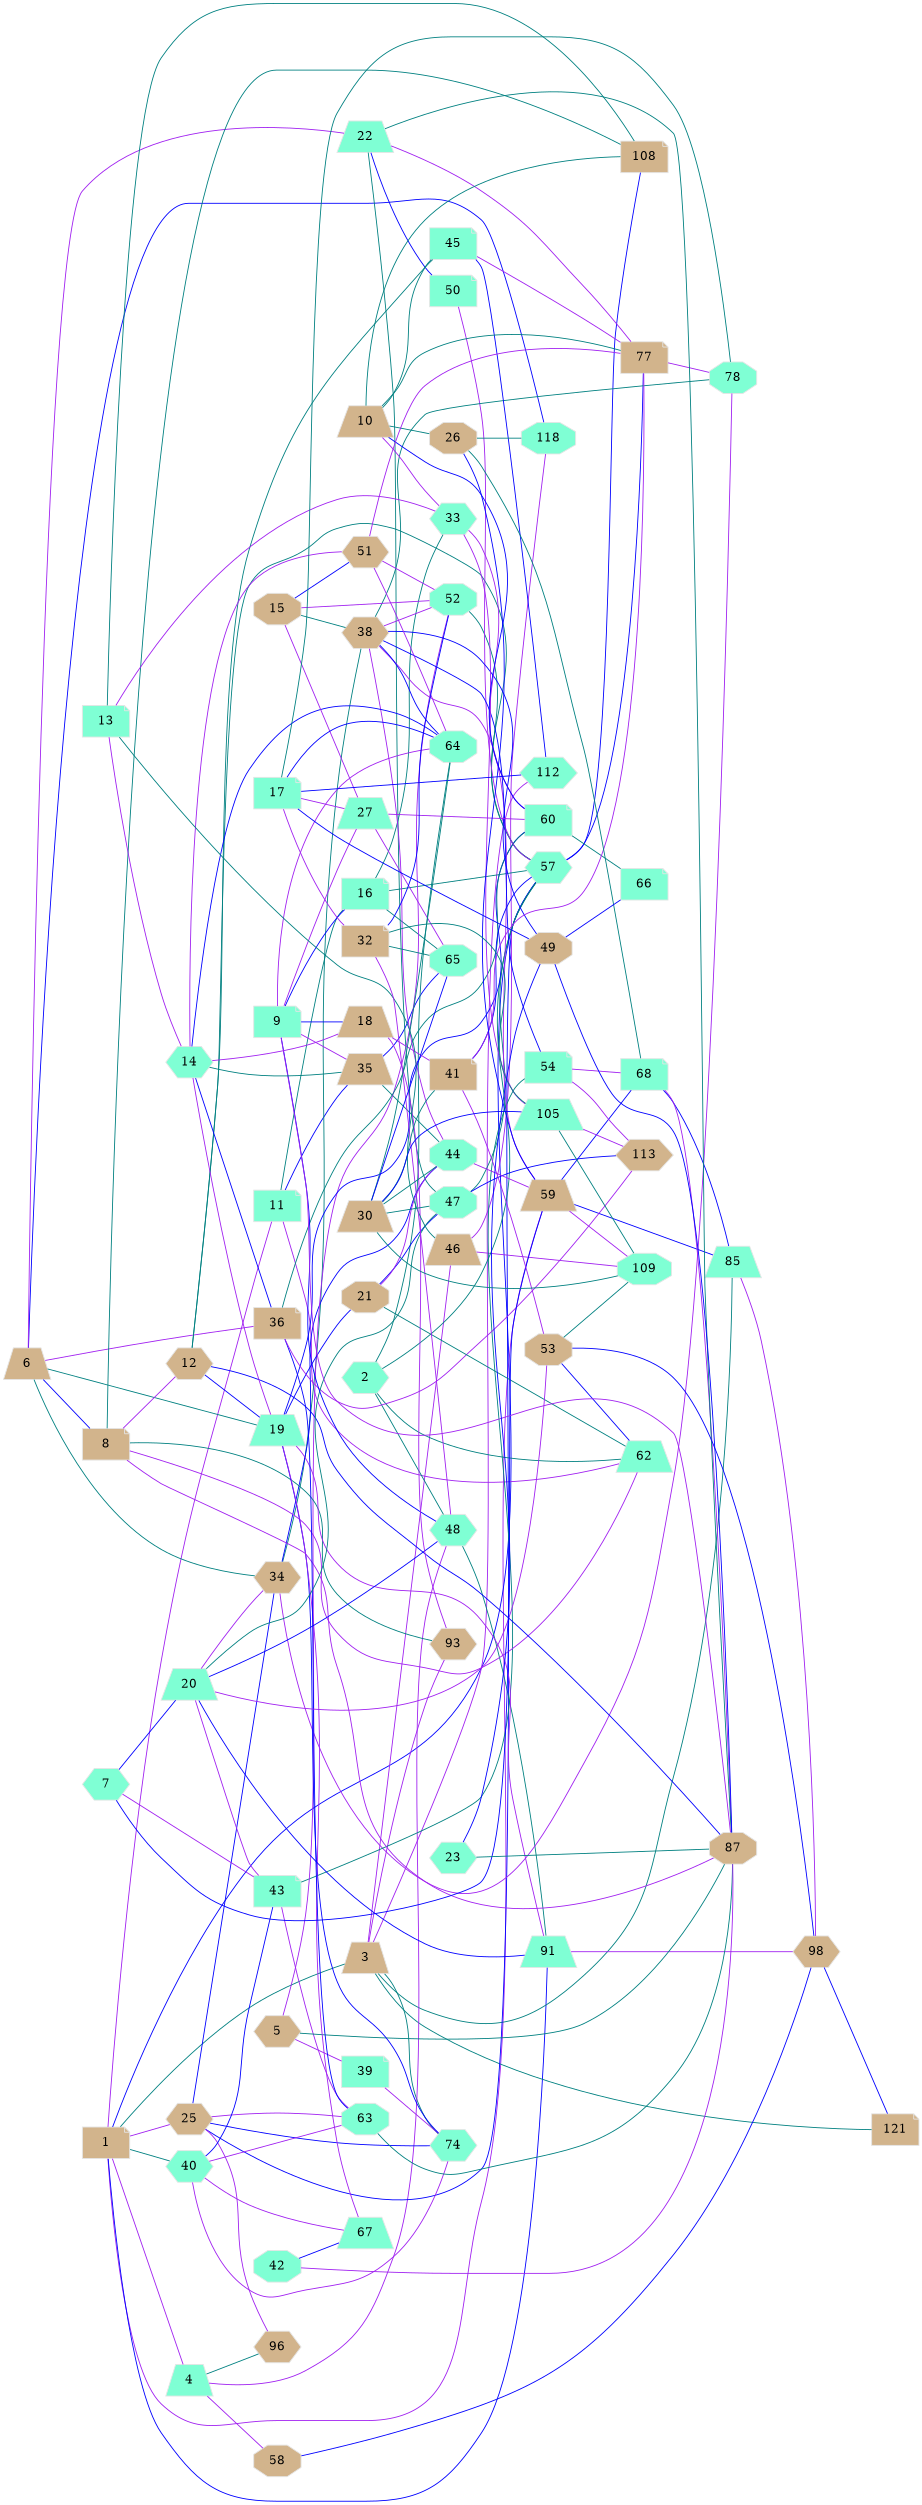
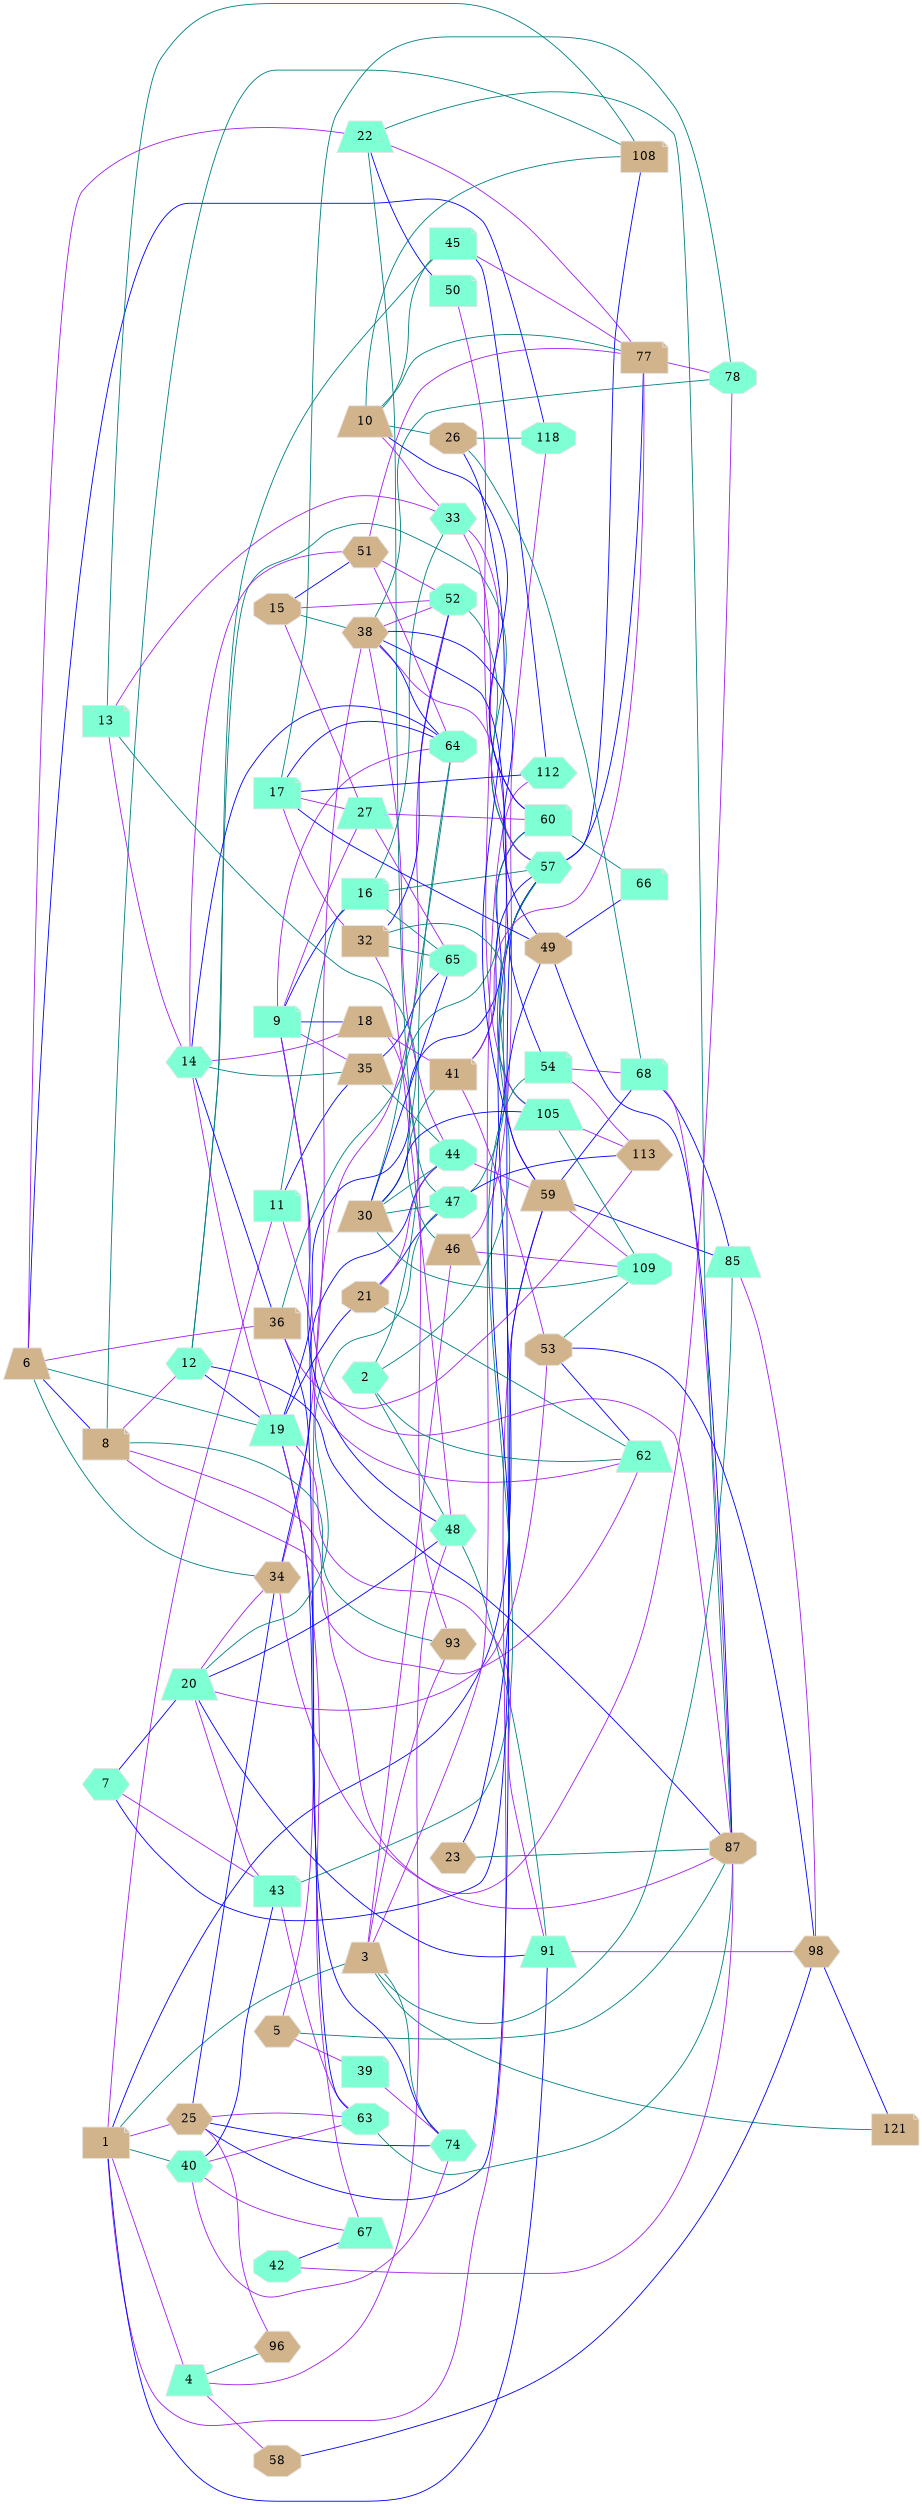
edge "38" -- "34": color teal -> purple
node "12": fillcolor tan -> aquamarine
node "23": fillcolor aquamarine -> tan
